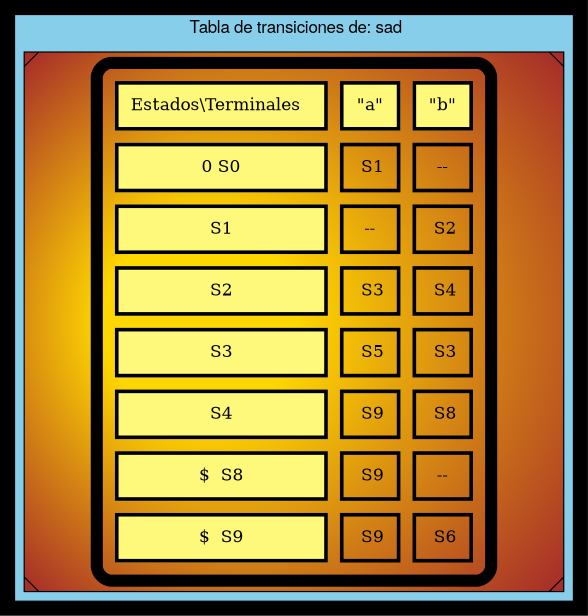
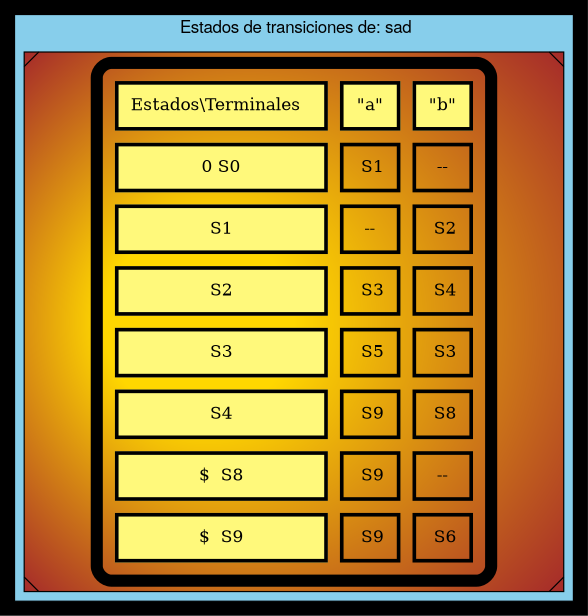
cluster " Tabla de transiciones de: sad": label " Tabla de transiciones de: sad" -> " Estados de transiciones de: sad"
